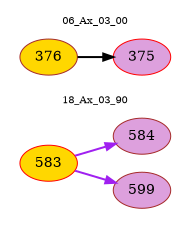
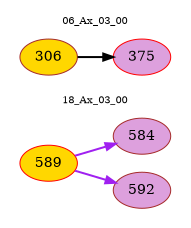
node "376": label "376" -> "306"
cluster "18_Ax_03_90": label "18_Ax_03_90" -> "18_Ax_03_00"
node "583": label "583" -> "589"
node "599": label "599" -> "592"
